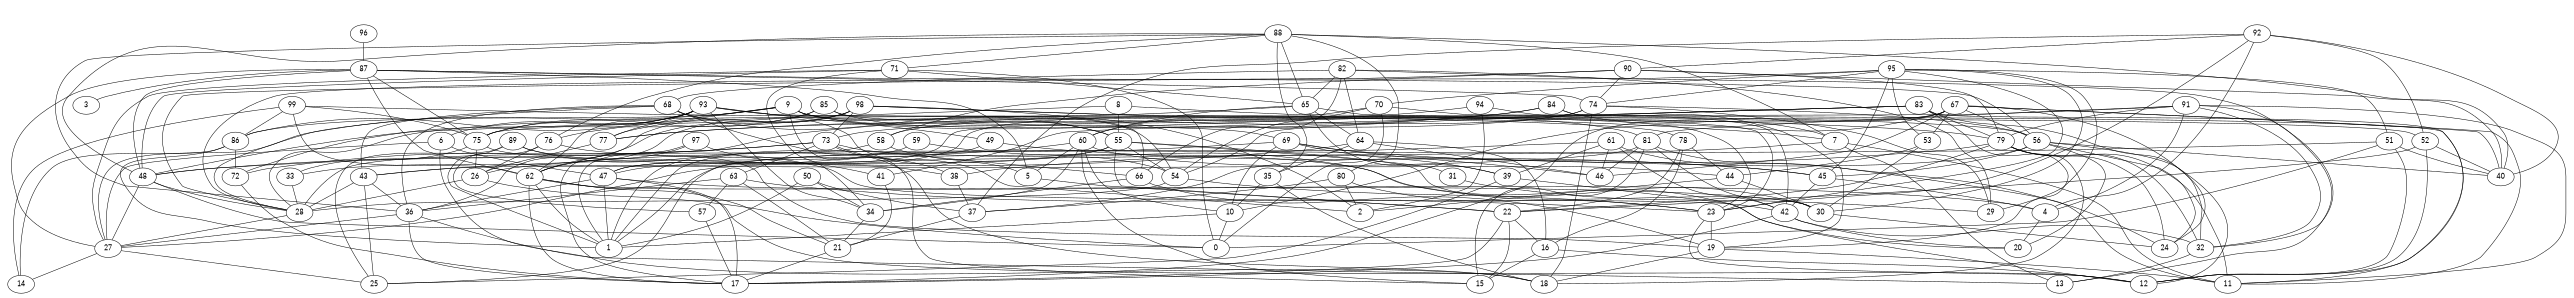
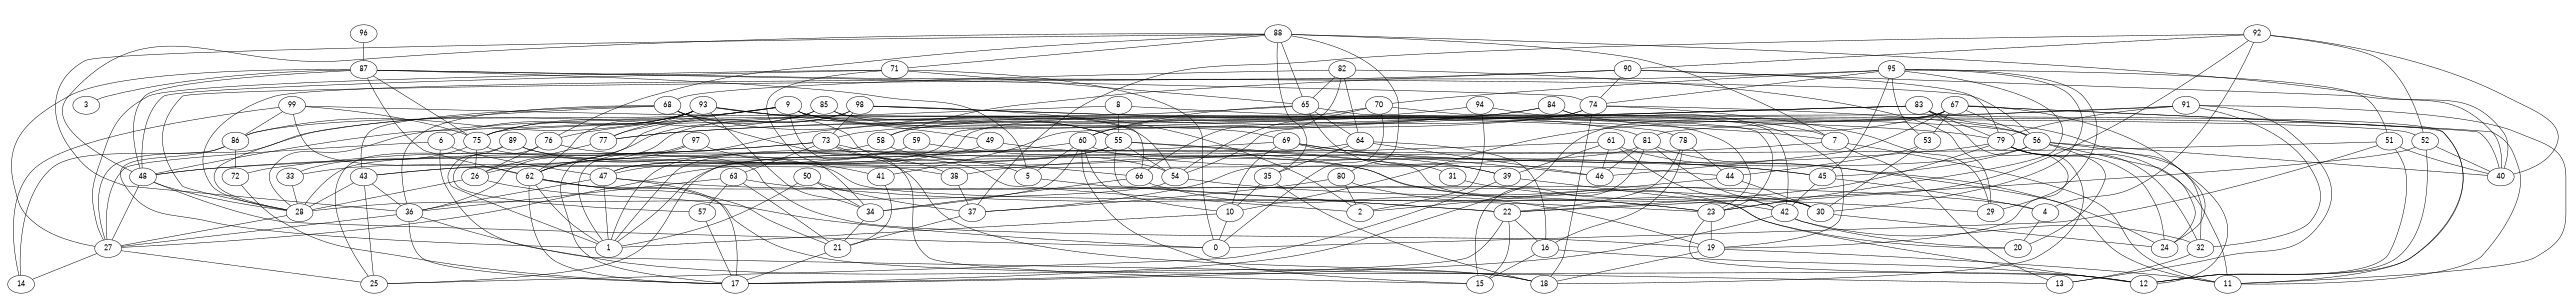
edge "82" -- "32": removed
edge "98" -- "72": removed
edge "91" -- "4": removed
